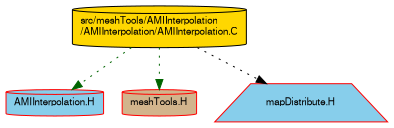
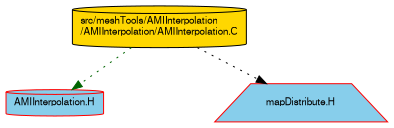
node "meshTools.H": removed
